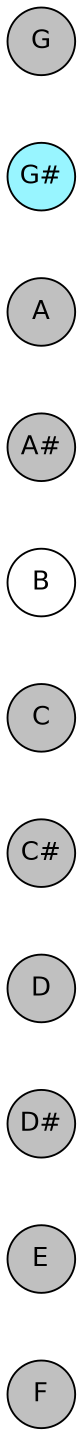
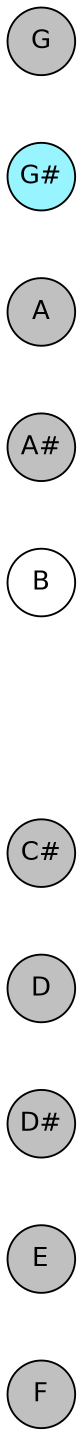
node "C": removed
